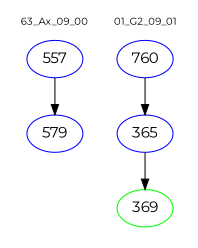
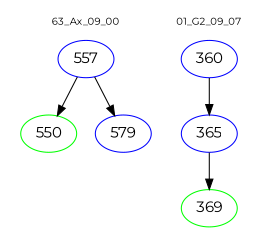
cluster "01_G2_09_01": label "01_G2_09_01" -> "01_G2_09_07"
node "760": label "760" -> "360"
node "550": added
